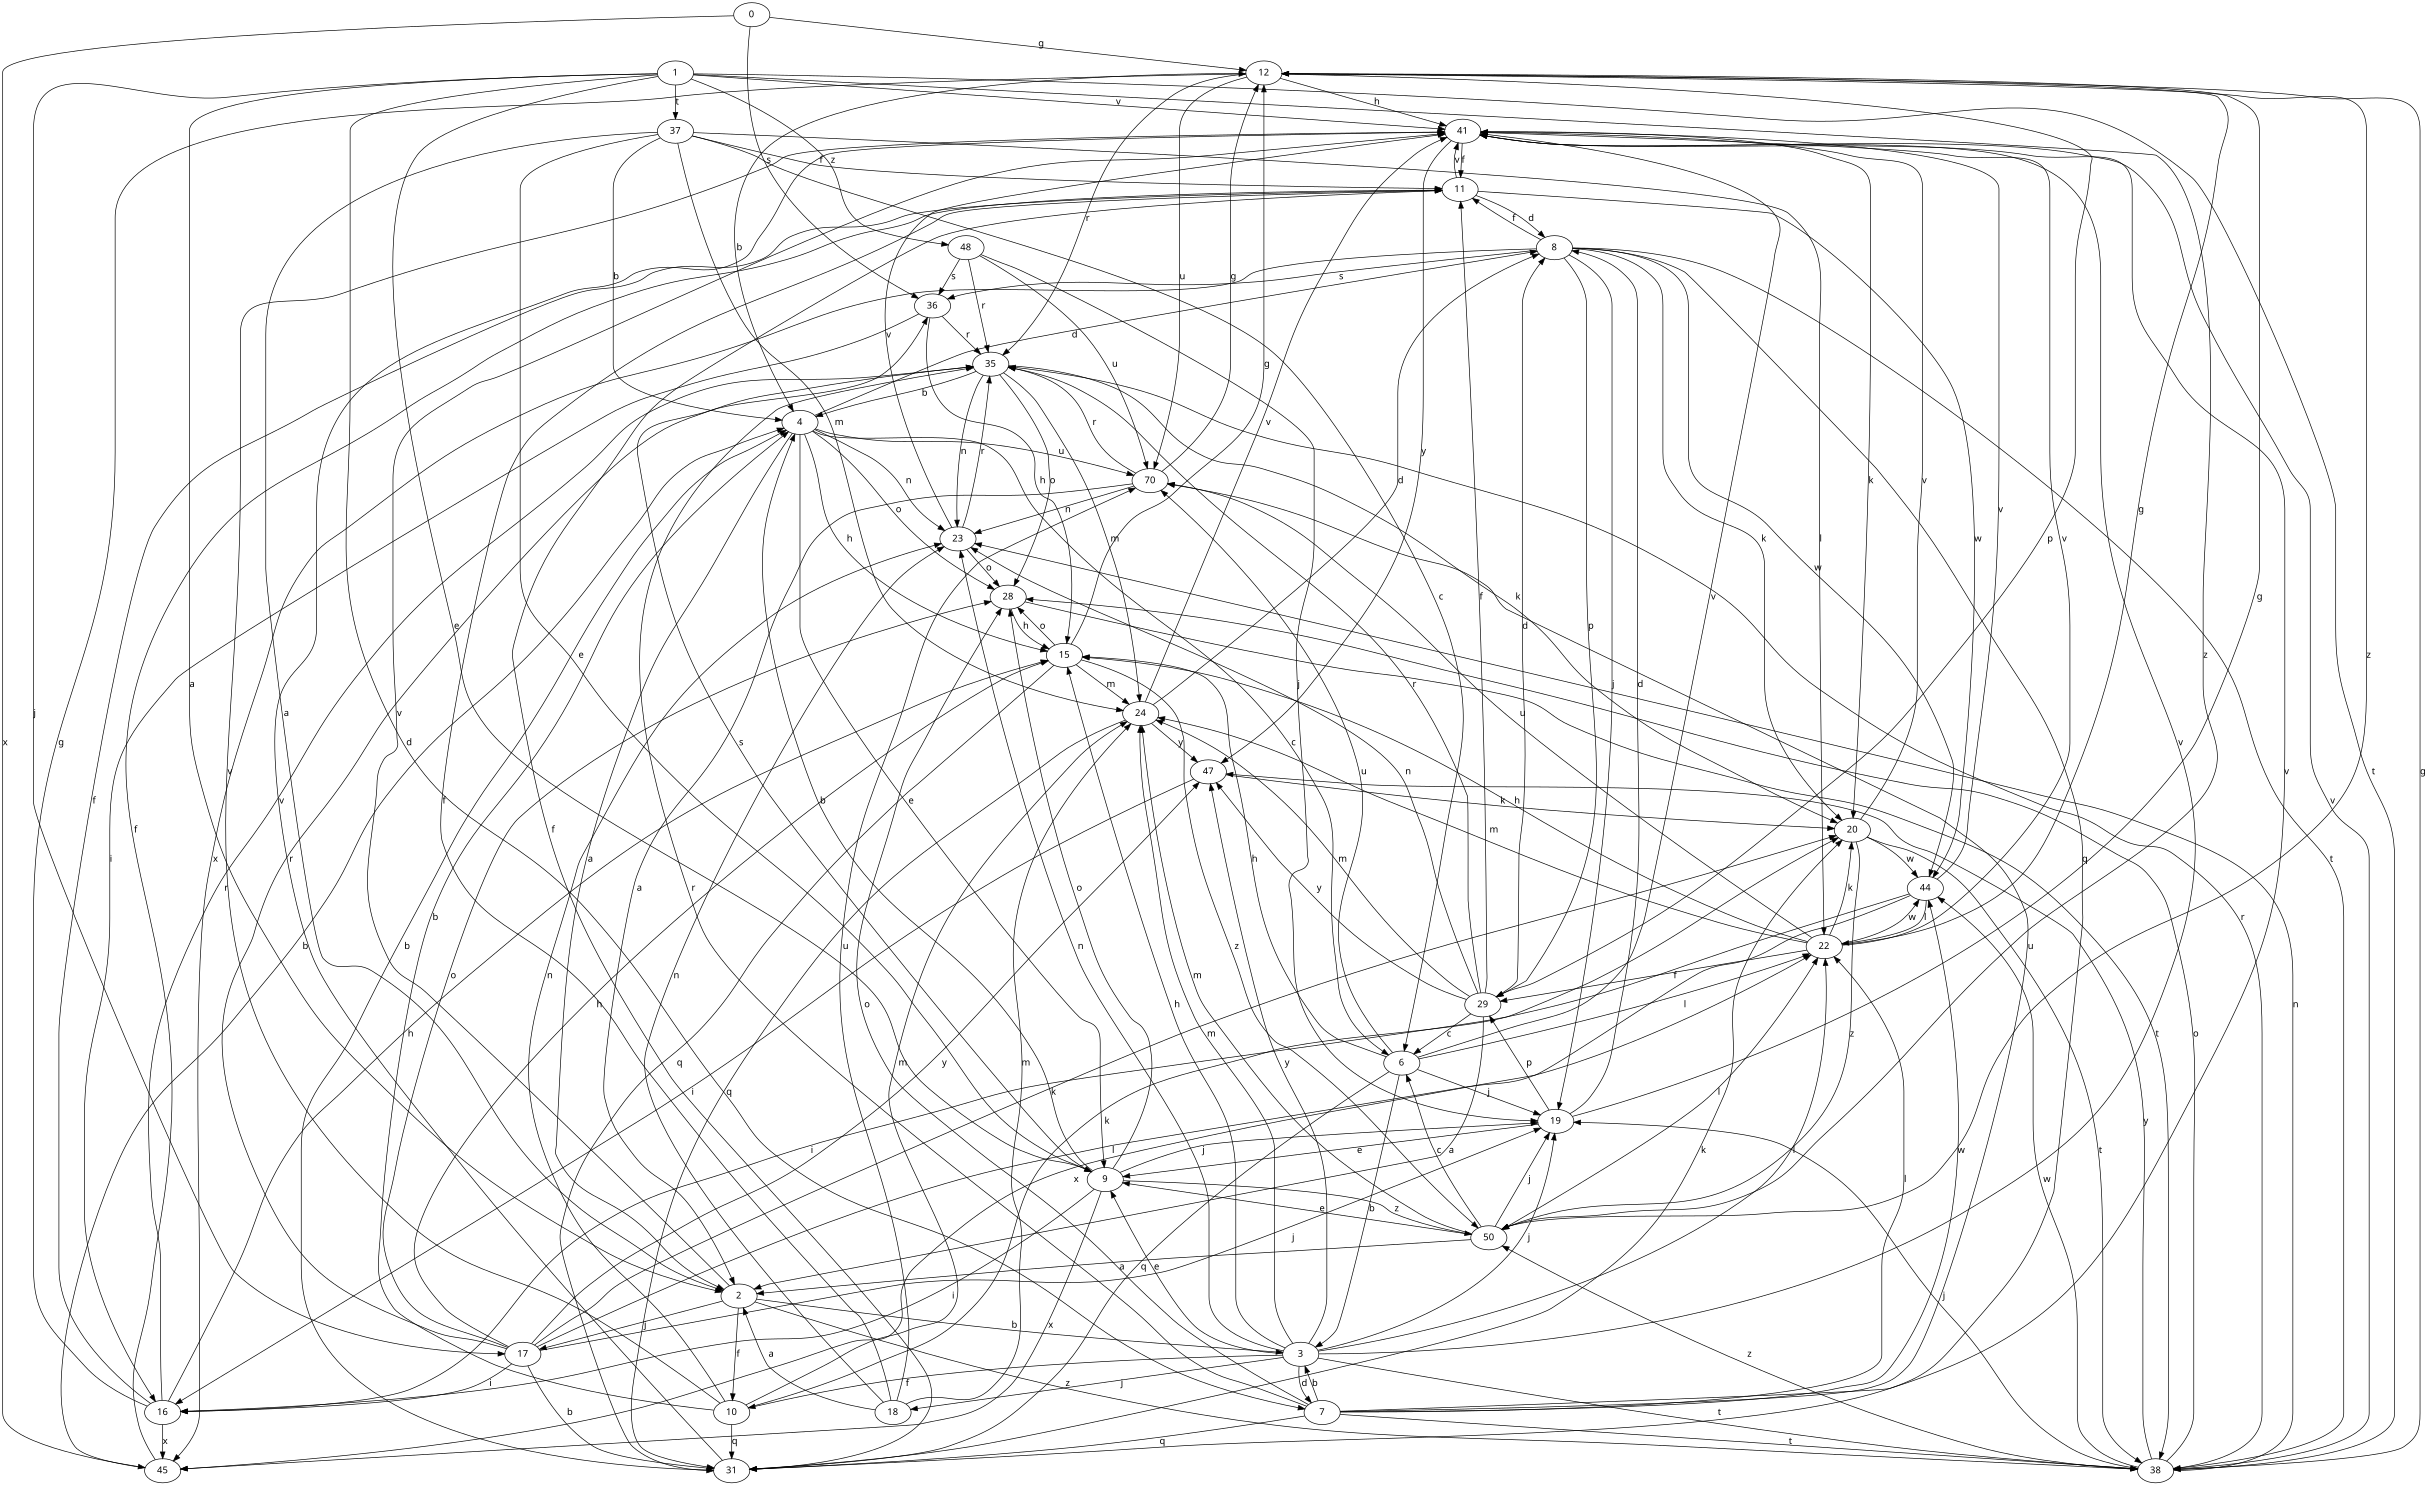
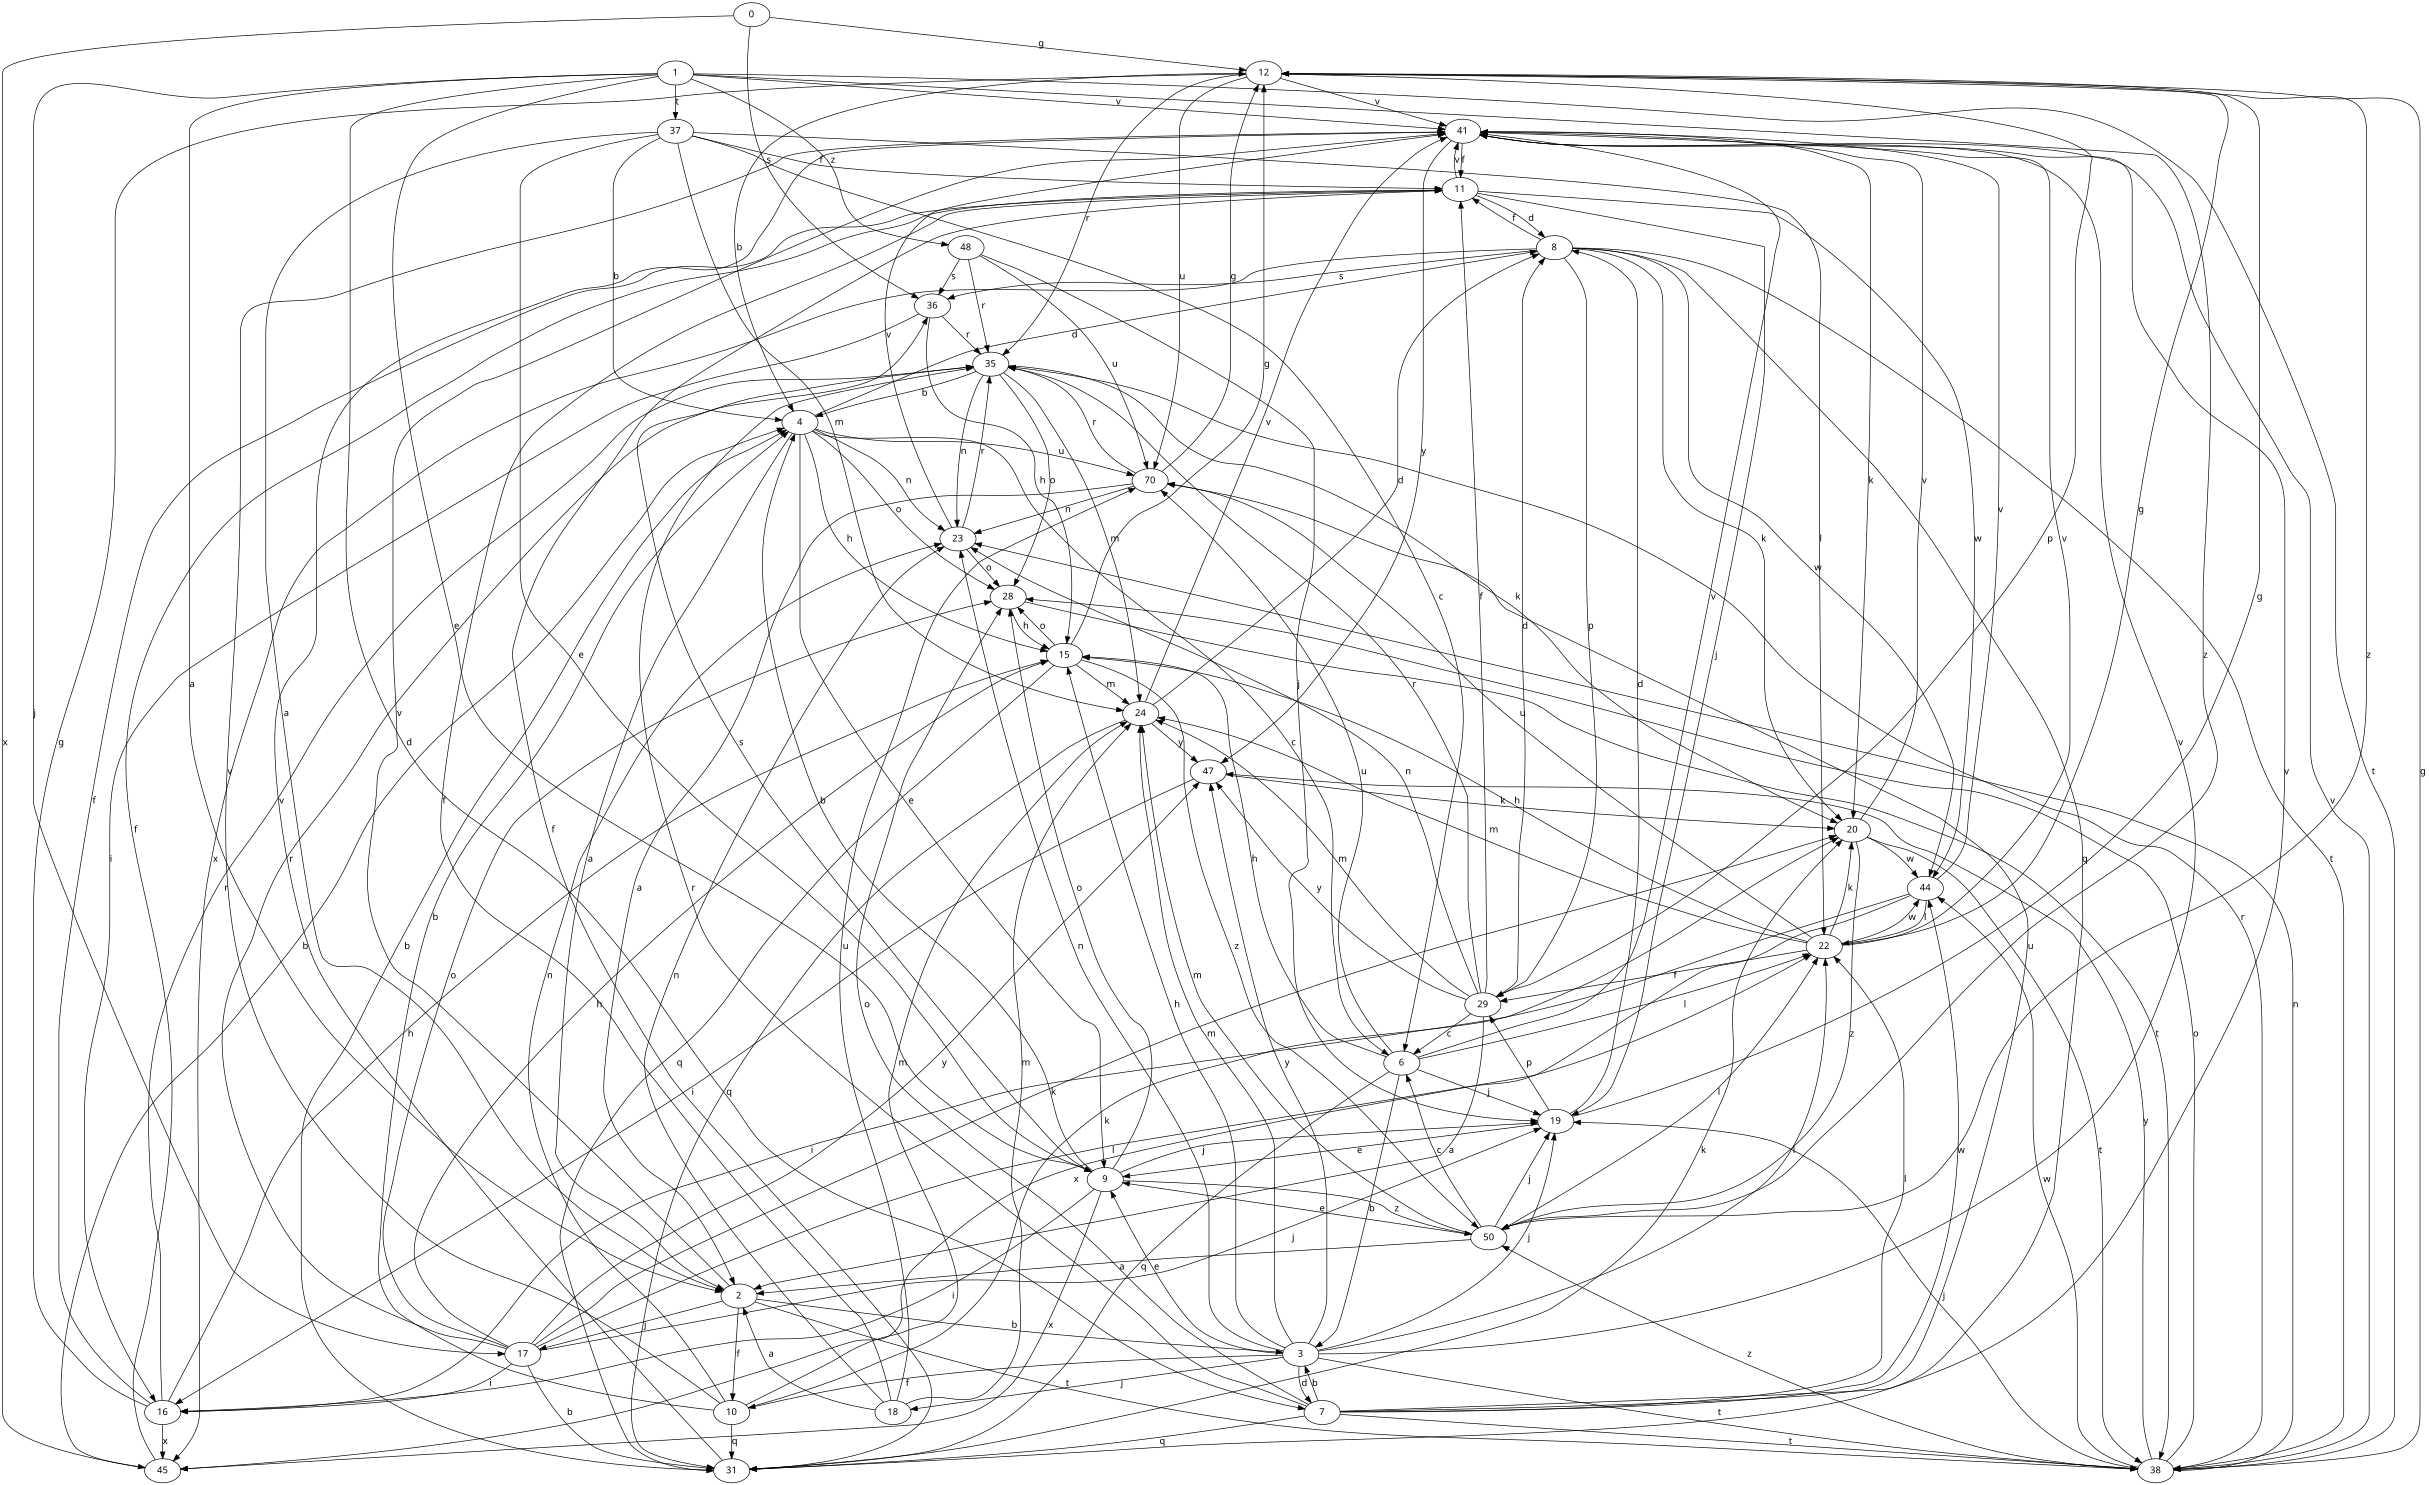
edge "12" -> "41": label "h" -> "v"
edge "8" -> "19": now "11" -> "19"
edge "2" -> "38": label "z" -> "t"
